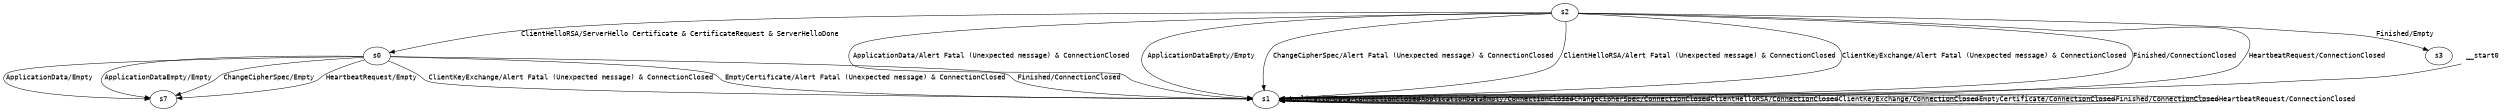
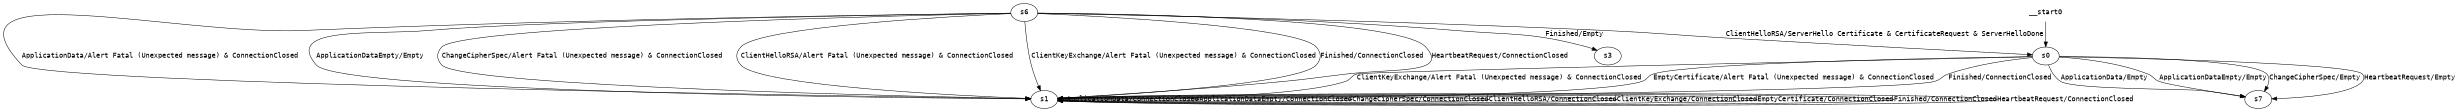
node "s2": label "s2" -> "s6"
edge "__start0" -> "s1": now "__start0" -> "s0"
